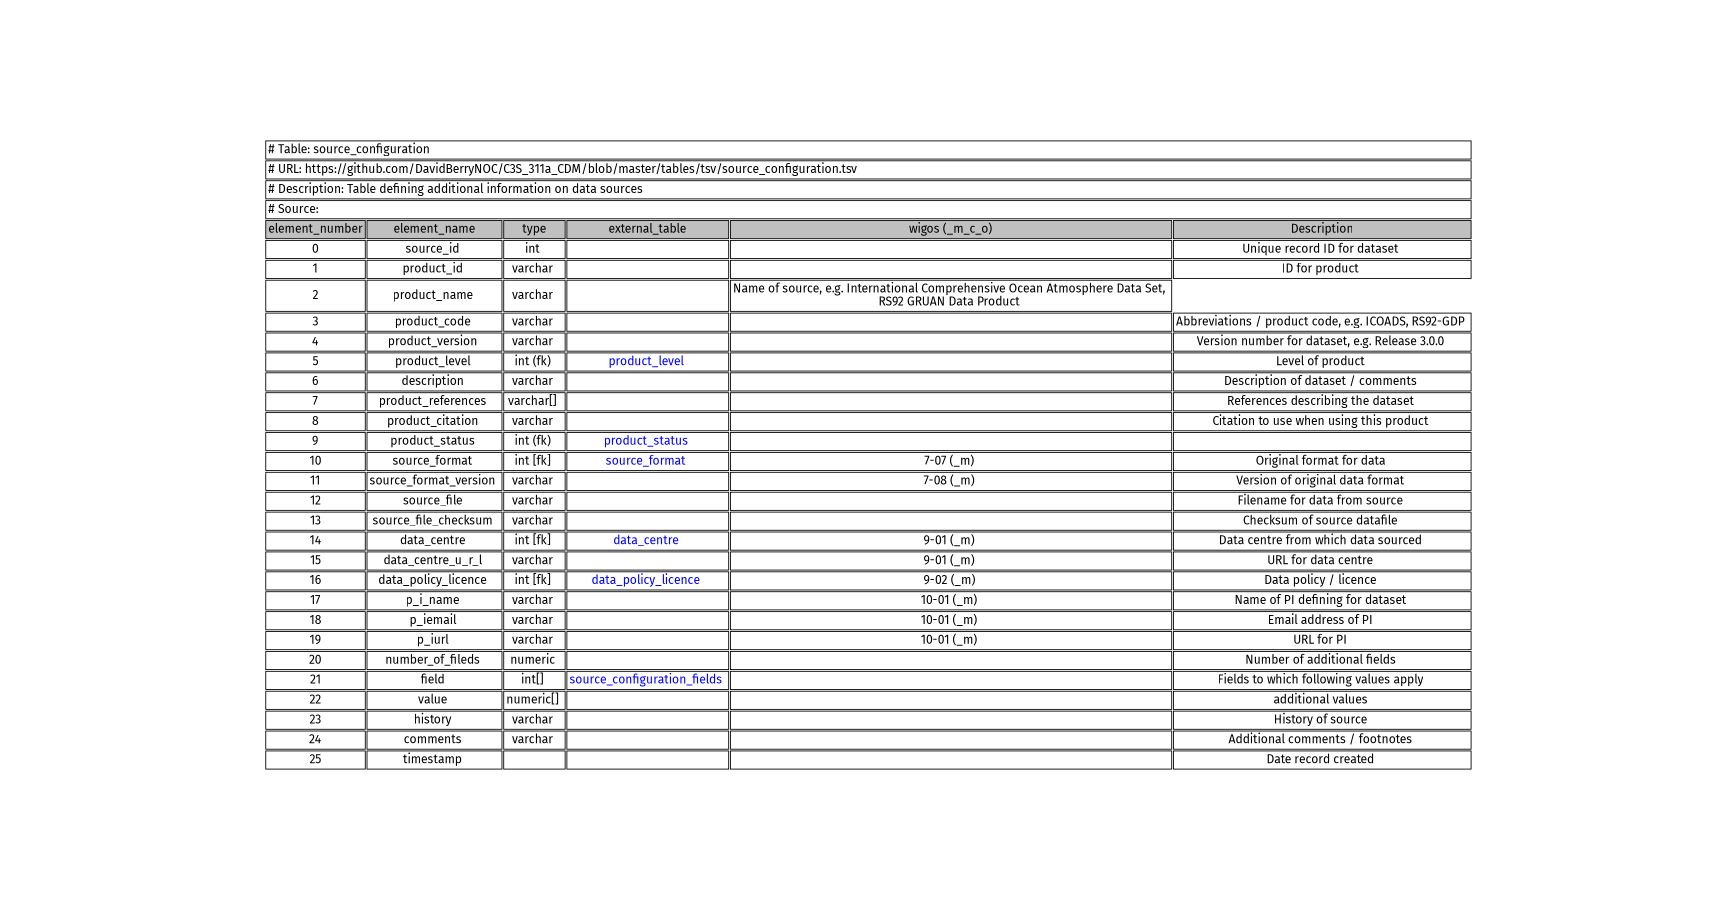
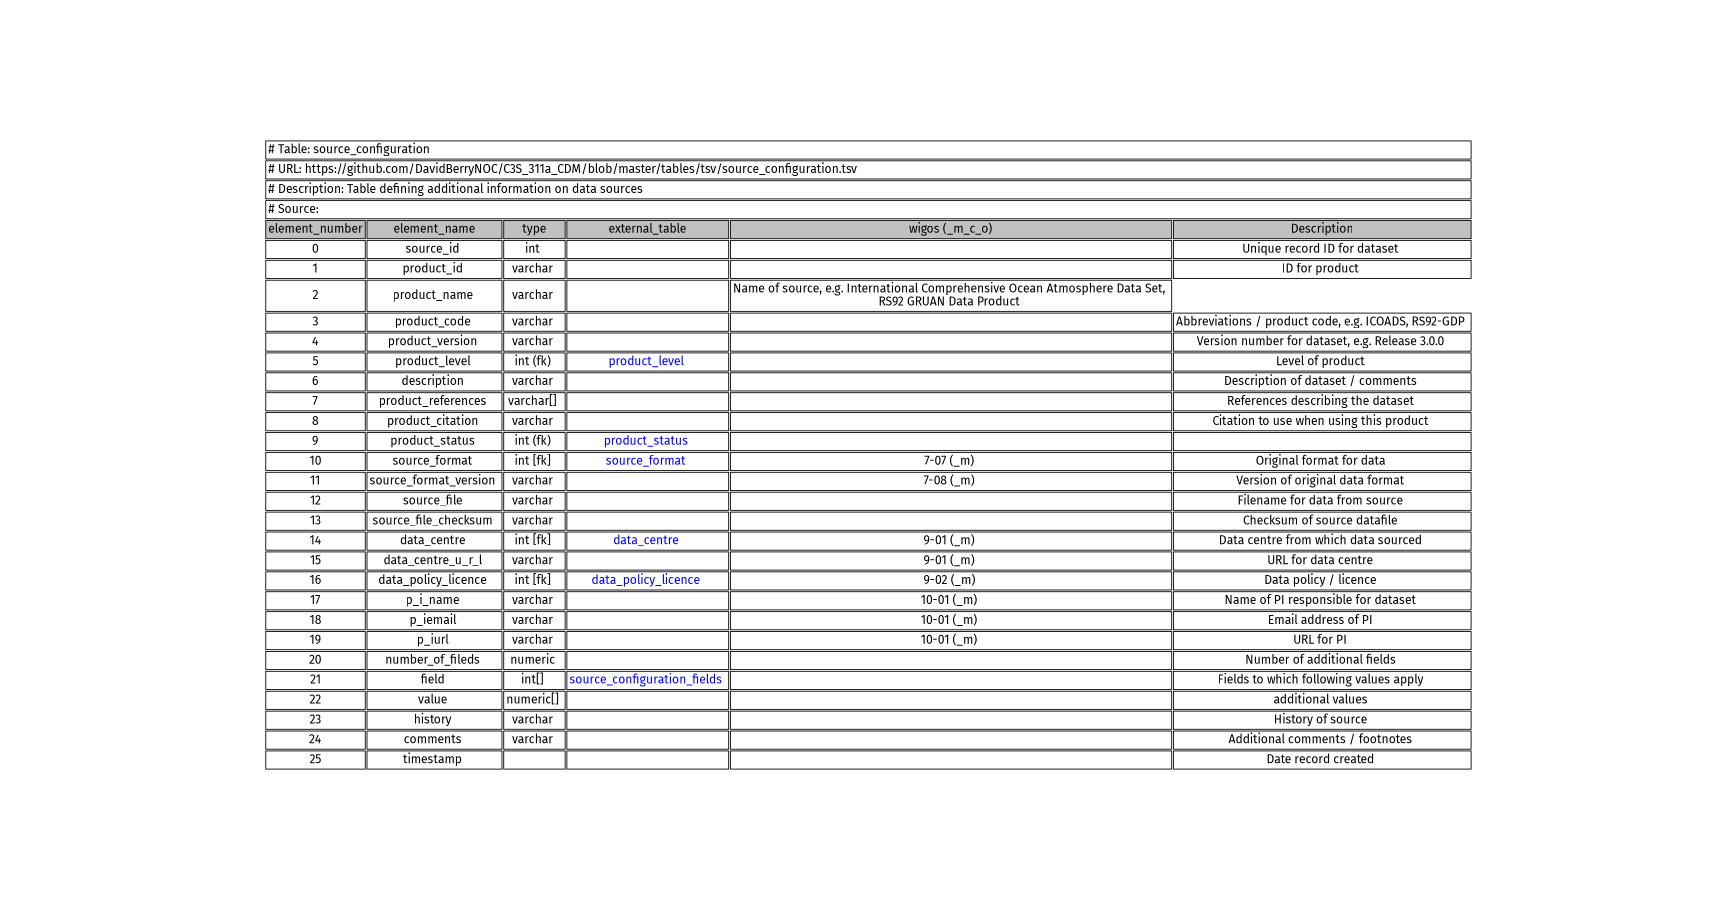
node "# Table: source_configuration": text "Name of PI defining for dataset" -> "Name of PI responsible for dataset"
